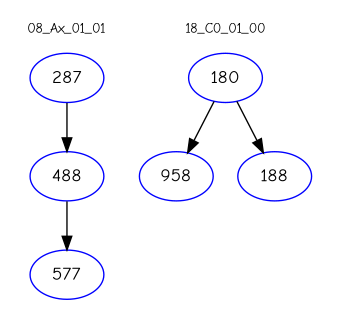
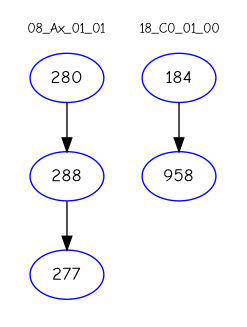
node "287": label "287" -> "280"
node "180": label "180" -> "184"
node "488": label "488" -> "288"
node "188": removed
node "577": label "577" -> "277"
